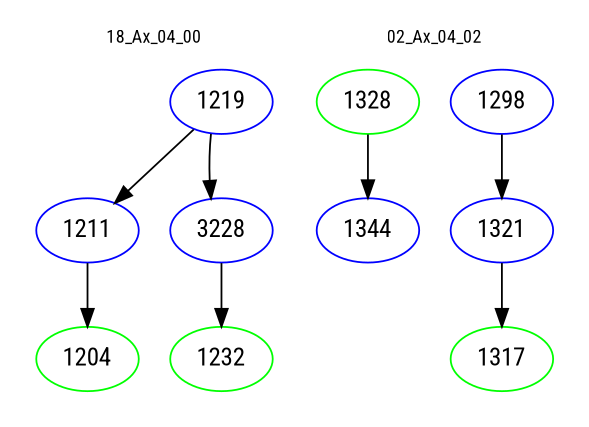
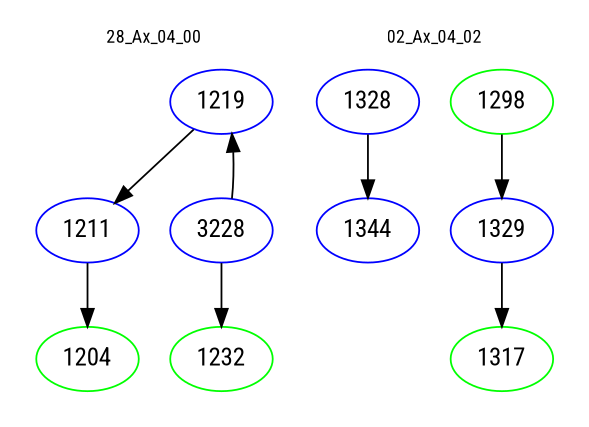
cluster "18_Ax_04_00": label "18_Ax_04_00" -> "28_Ax_04_00"
node "1328": color green -> blue
node "1298": color blue -> green
edge "1219" -> "3228": reversed
node "1321": label "1321" -> "1329"
